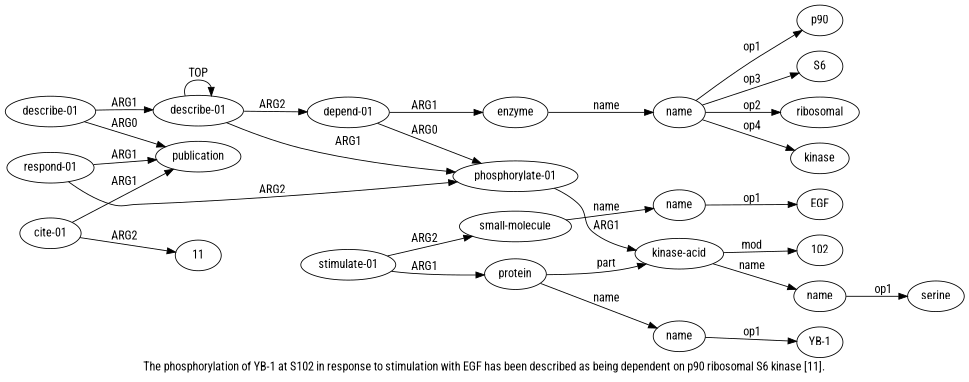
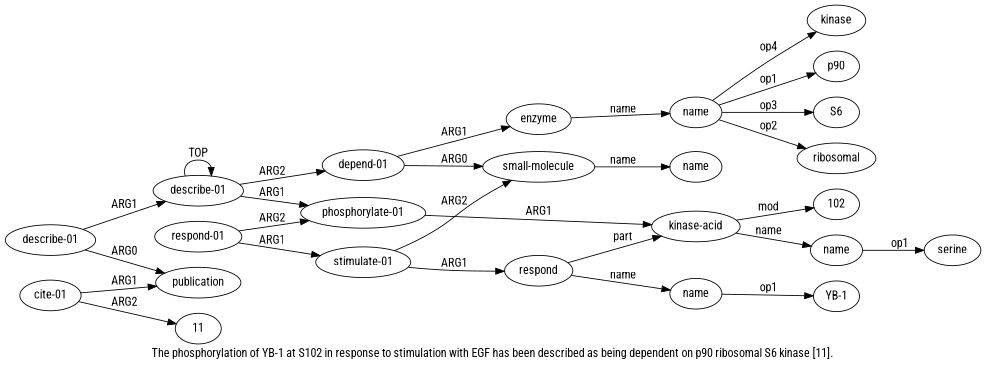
edge "depend-01" -> "phosphorylate-01": now "depend-01" -> "small-molecule"
edge "respond-01" -> "publication": now "respond-01" -> "stimulate-01"
node "EGF": removed
node "protein": label "protein" -> "respond"
